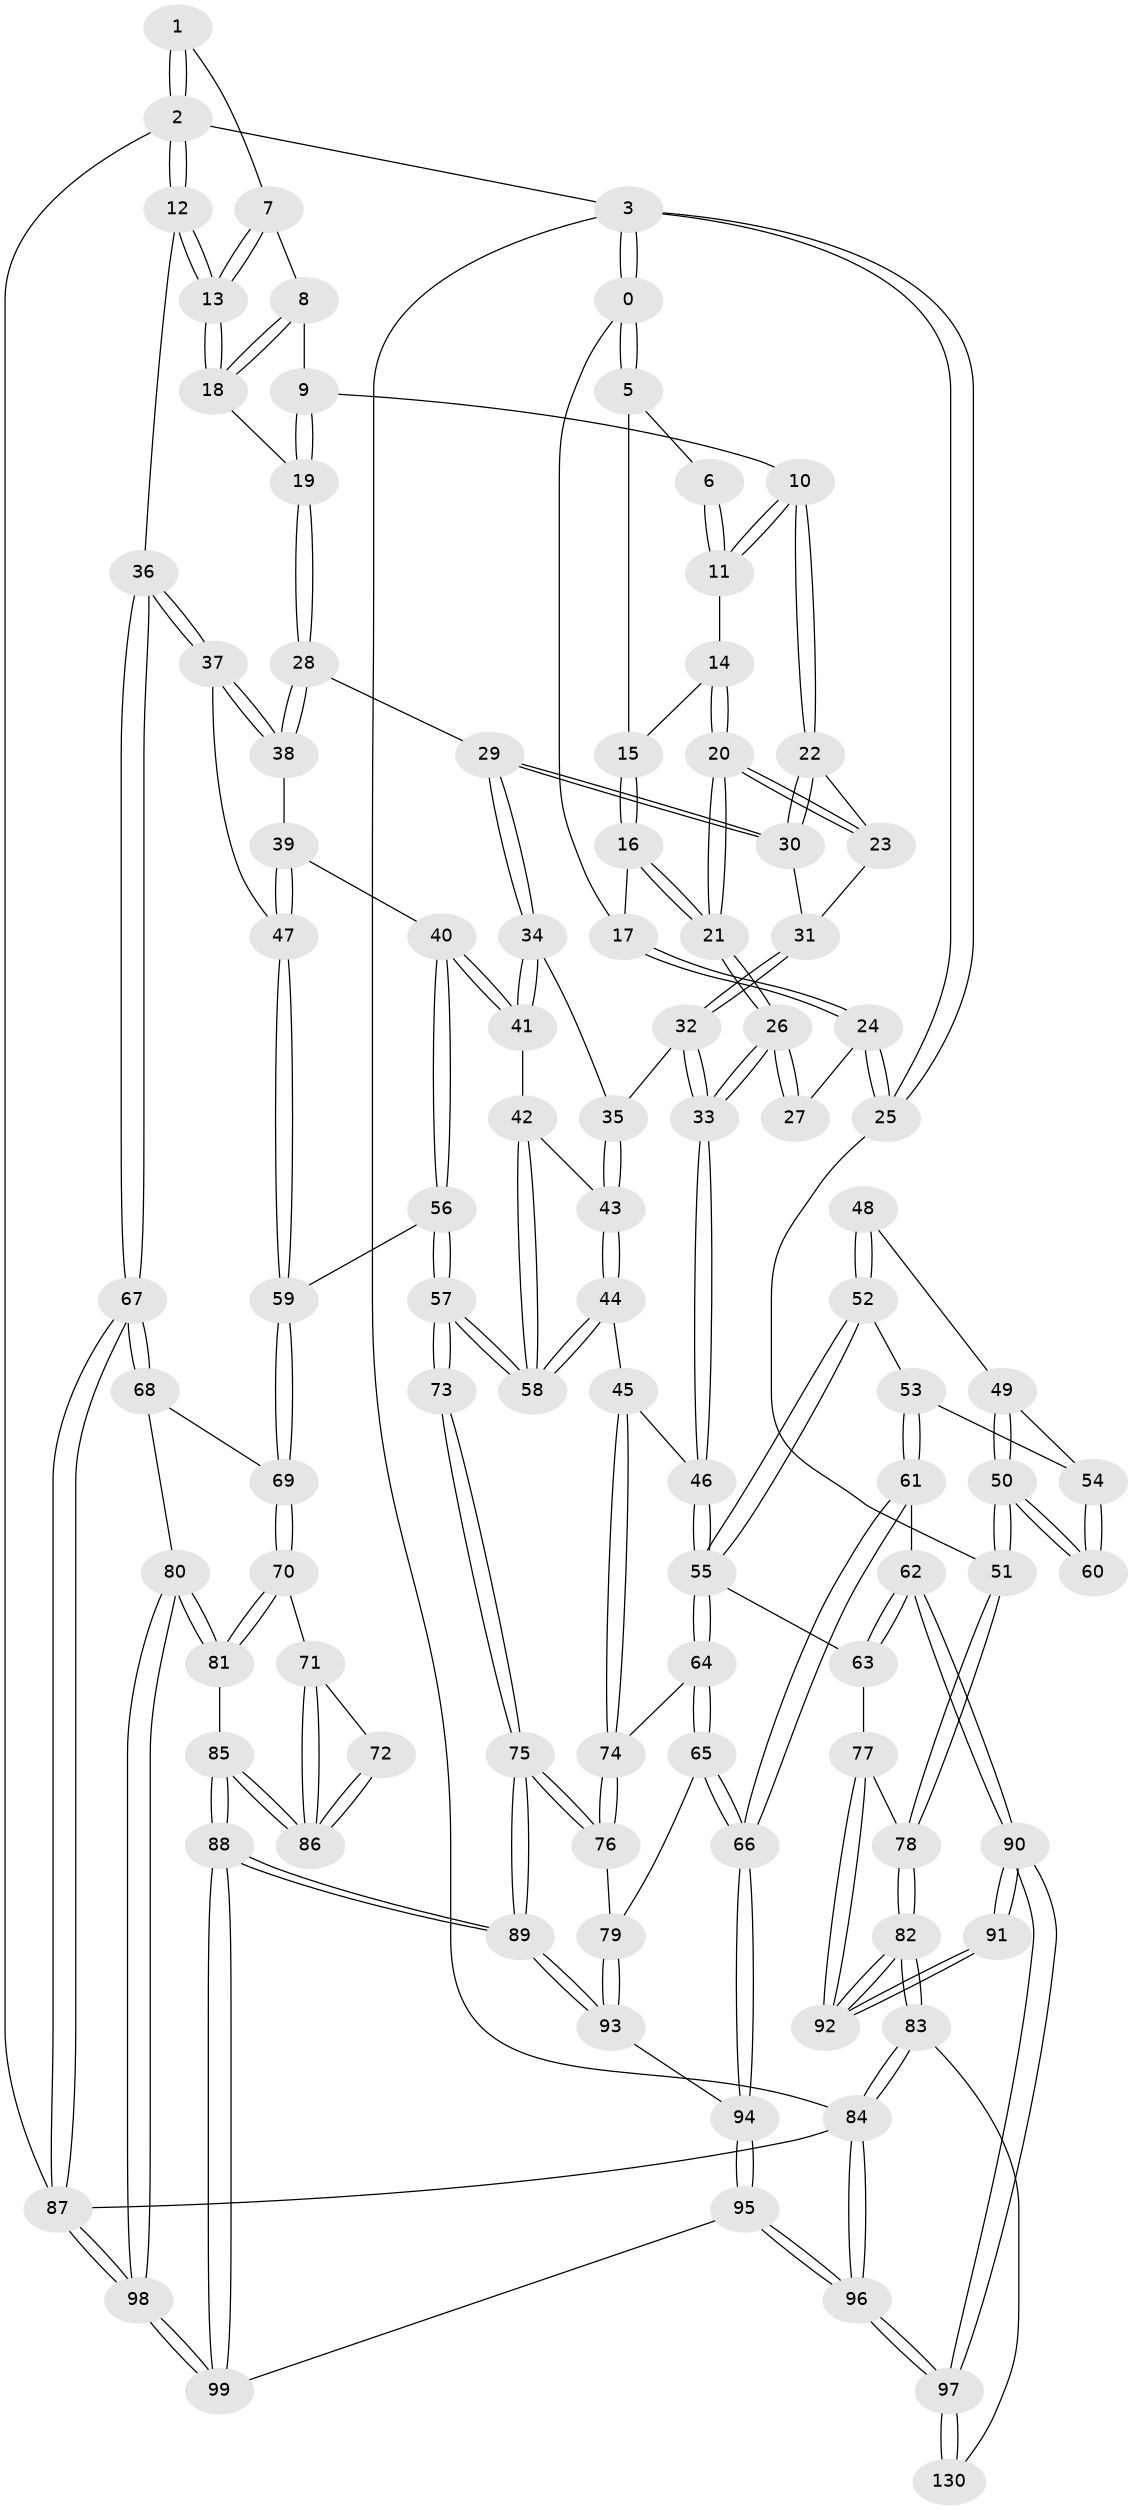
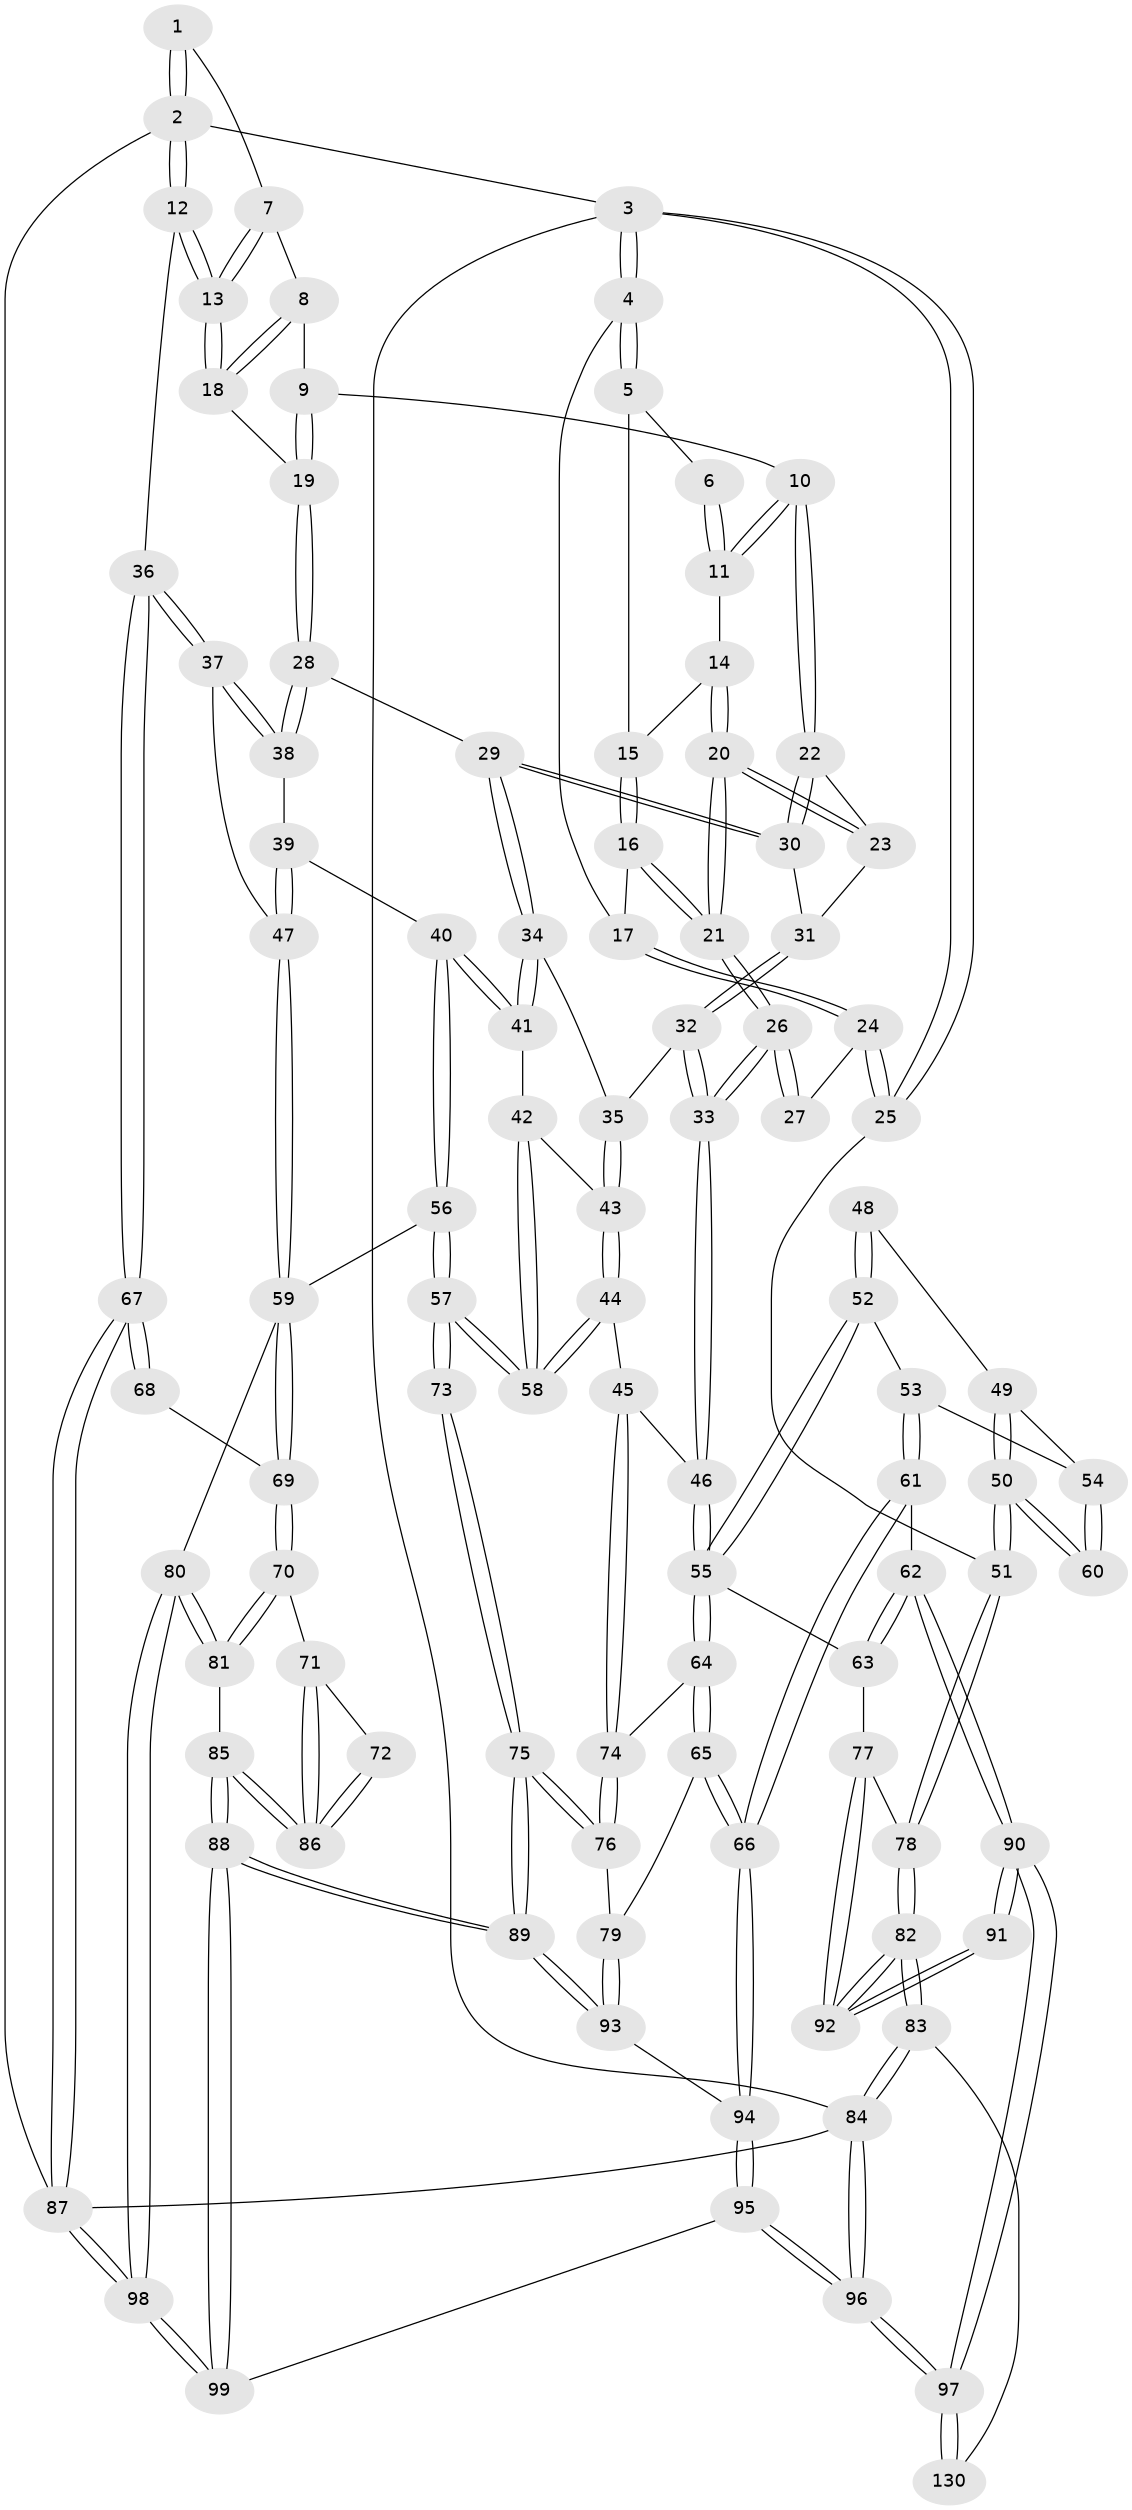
node "0": label "0" -> "4"
edge "68" -- "80": now "59" -- "80"
